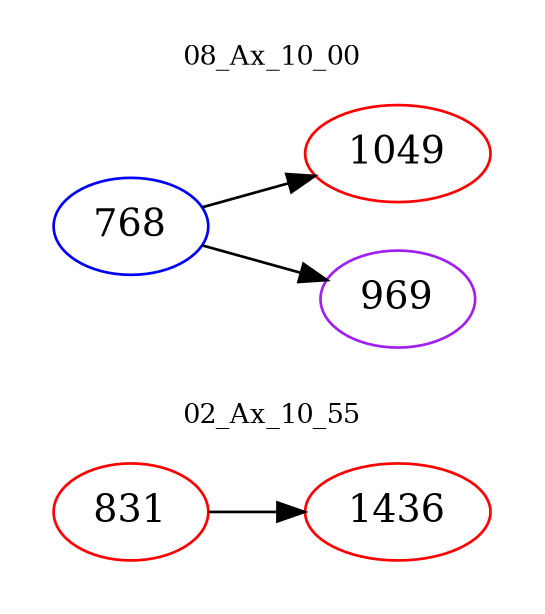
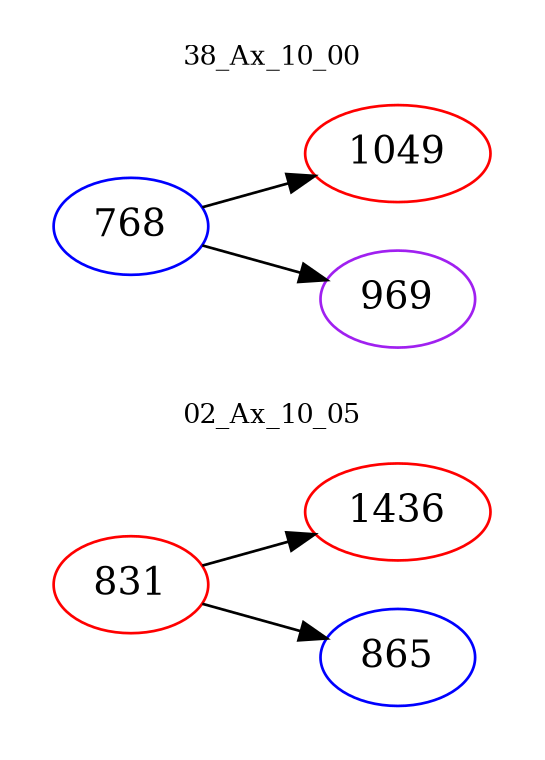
cluster "08_Ax_10_00": label "08_Ax_10_00" -> "38_Ax_10_00"
cluster "02_Ax_10_55": label "02_Ax_10_55" -> "02_Ax_10_05"
node "865": added
